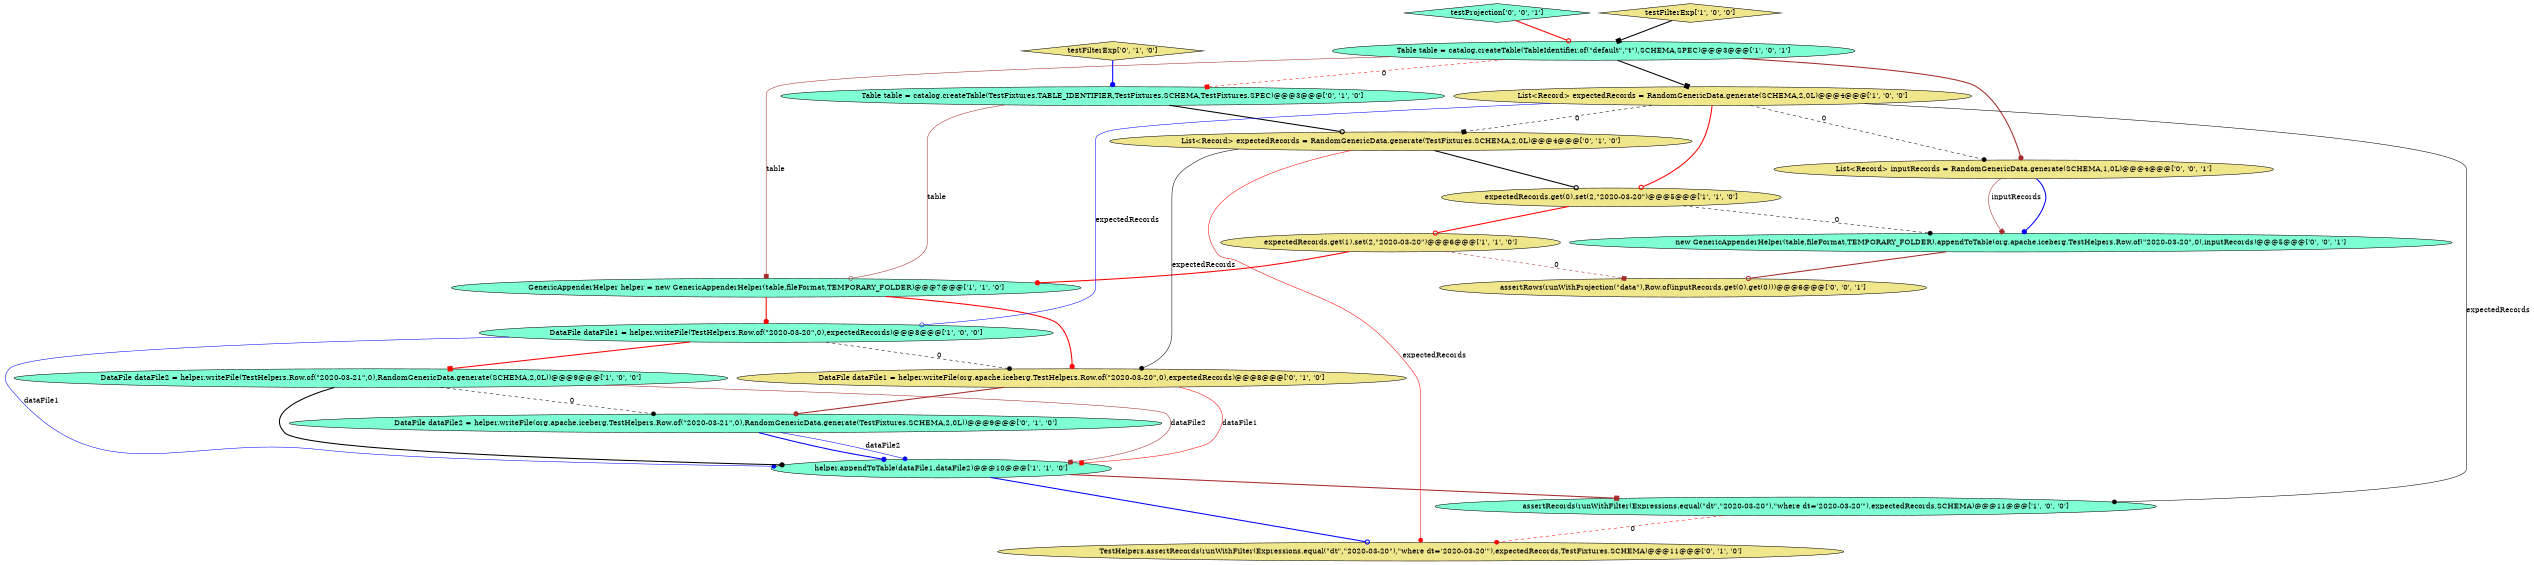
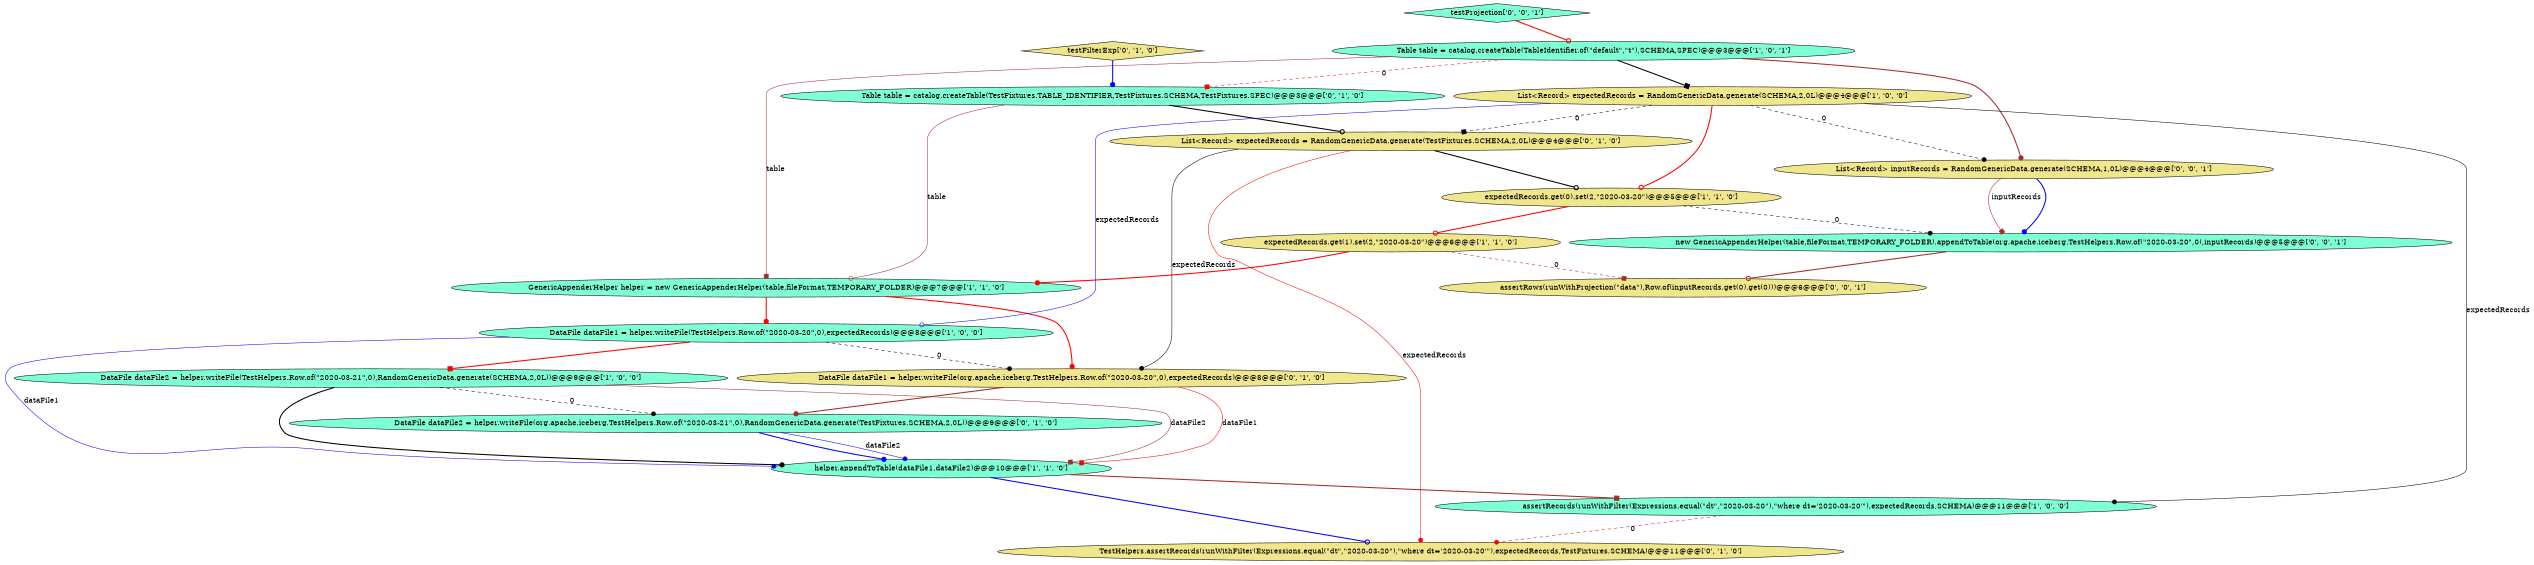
node "testFilterExp['1', '0', '0']": removed
